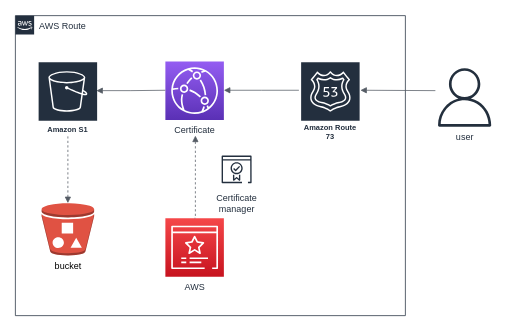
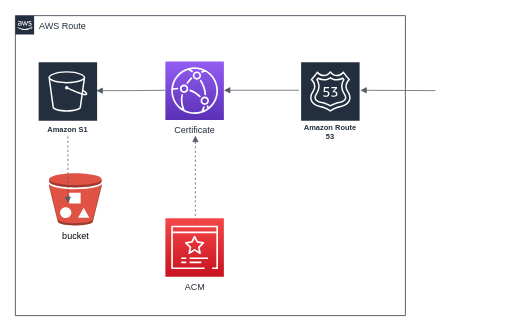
node "user": removed
node "Amazon Route 73": label "Amazon Route 73" -> "Amazon Route 53"
node "Certificate manager": removed
node "bucket": moved (68, 229) -> (75, 199)
node "AWS": label "AWS" -> "ACM"
